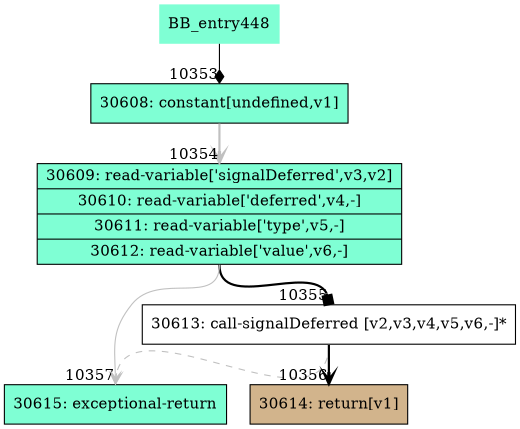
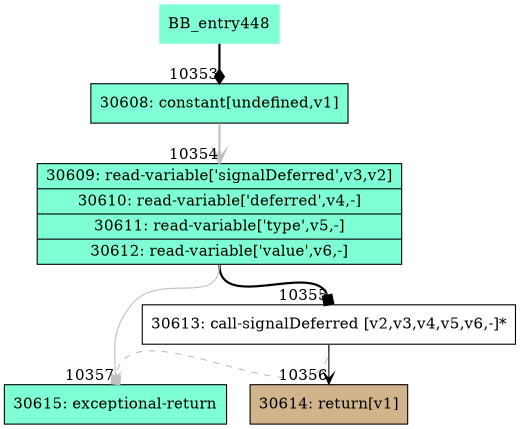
edge "BB_entry448" -> "30608: constant[undefined,v1]": style solid -> bold
edge "30613: call-signalDeferred [v2,v3,v4,v5,v6,-]*" -> "30614: return[v1]": style bold -> solid
edge "30613: call-signalDeferred [v2,v3,v4,v5,v6,-]*" -> "30615: exceptional-return": arrowhead vee -> box
